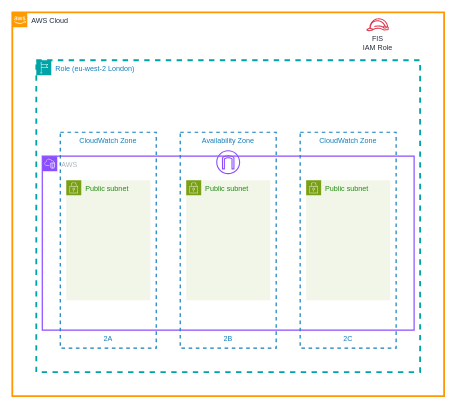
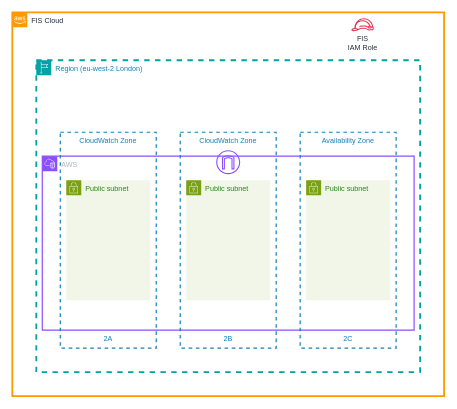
node "AWS Cloud": label "AWS Cloud" -> "FIS Cloud"
node "FIS IAM Role": moved (378, 25) -> (363, 25)
node "Role (eu-west-2 London)": label "Role (eu-west-2 London)" -> "Region (eu-west-2 London)"
node "Availability Zone 2B": label "Availability Zone 2B" -> "CloudWatch Zone 2B"
node "CloudWatch Zone 2C": label "CloudWatch Zone 2C" -> "Availability Zone 2C"
